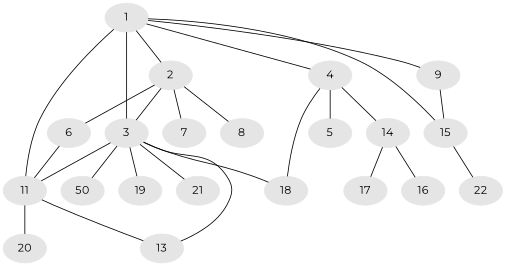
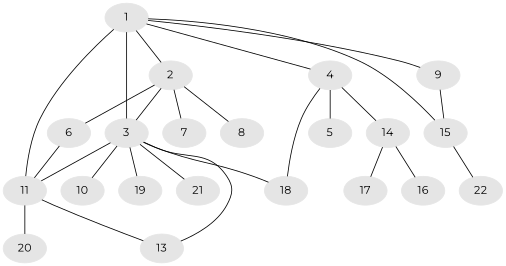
node "50": label "50" -> "10"
